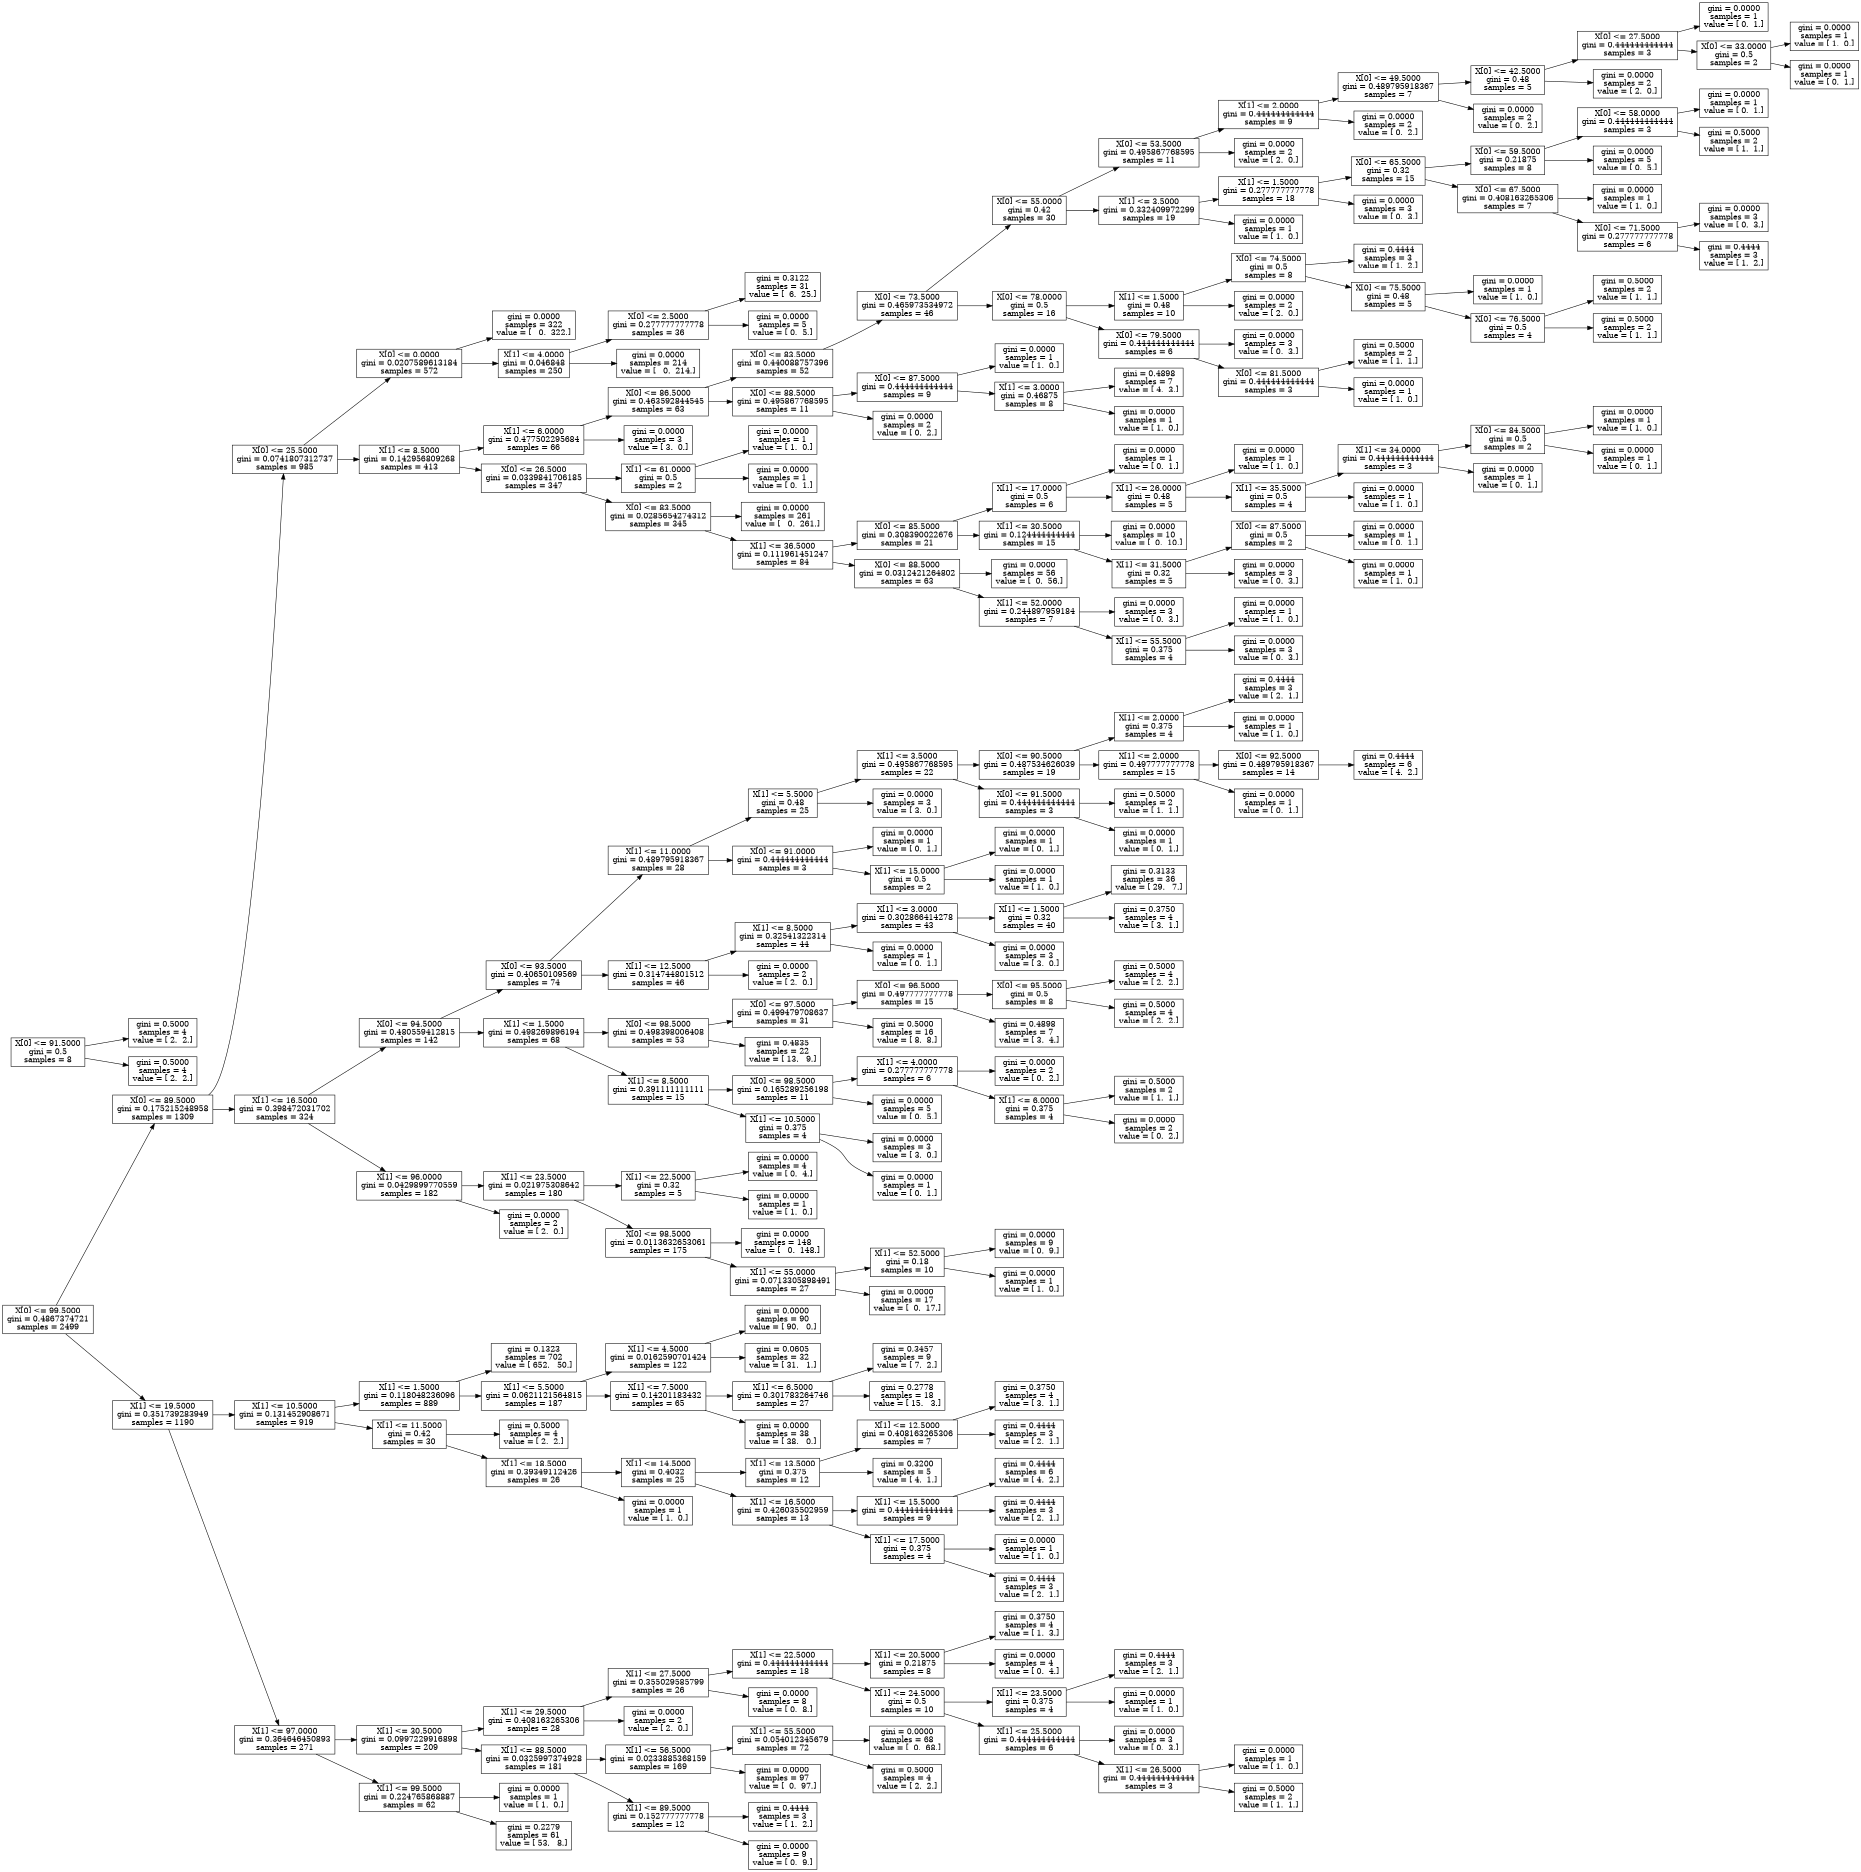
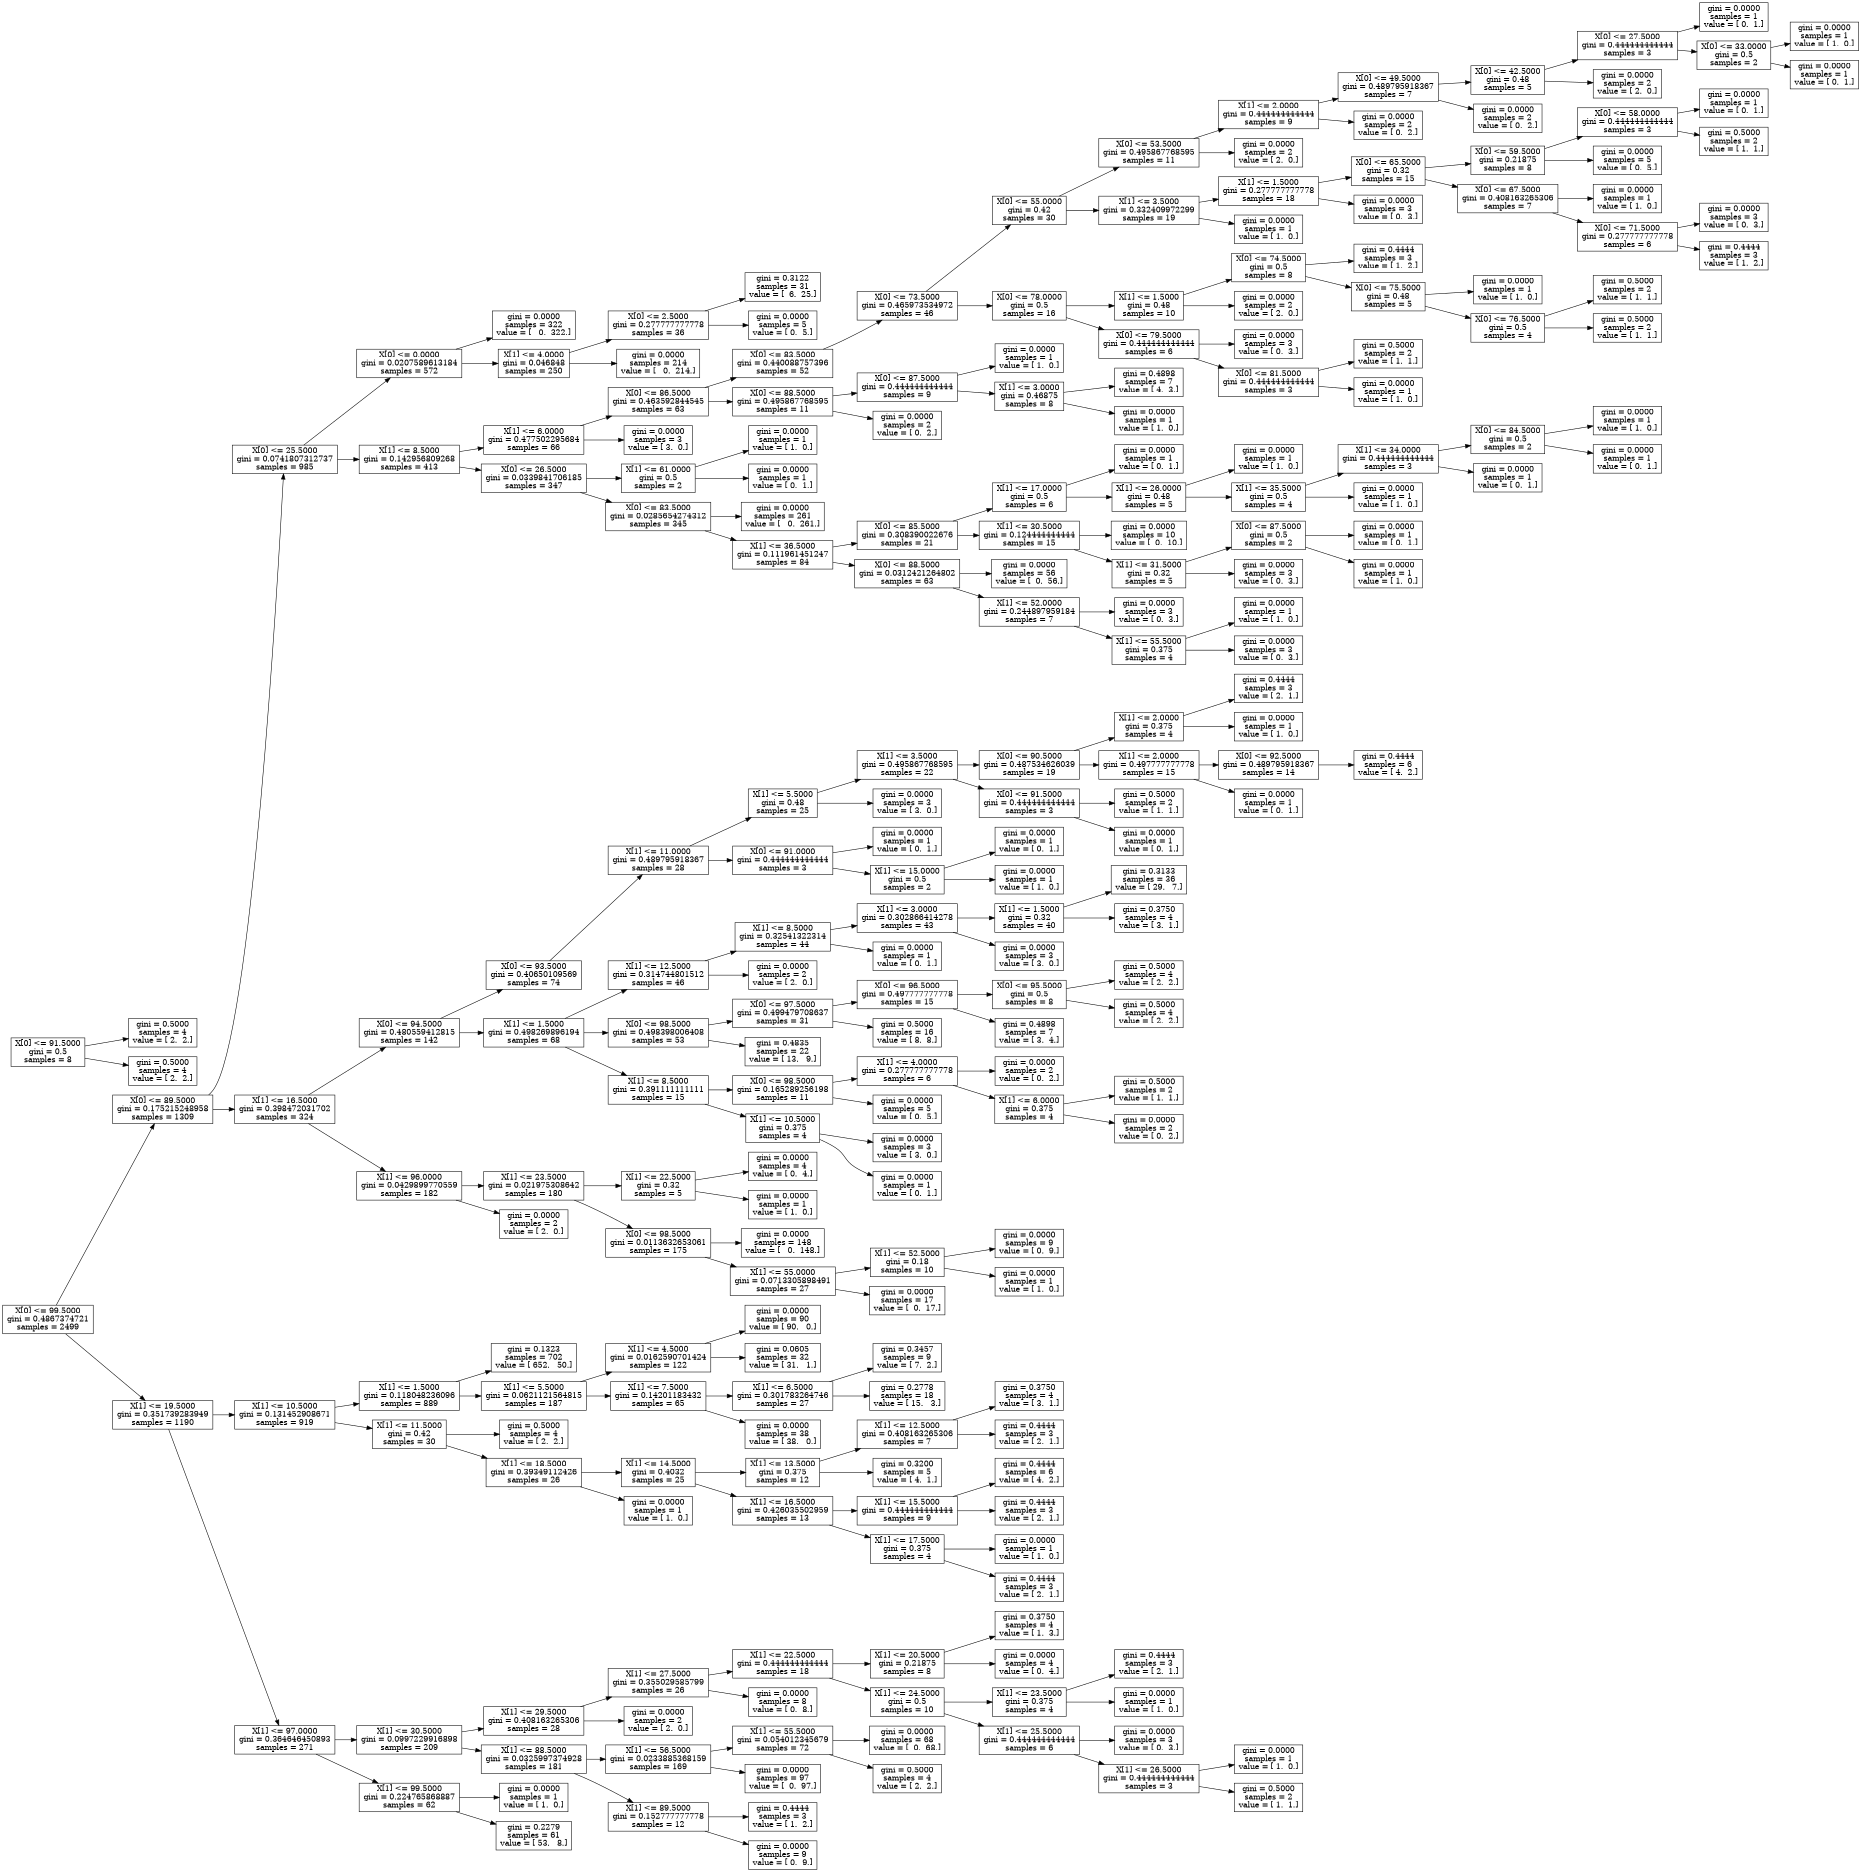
edge "X[0] <= 93.5000 gini = 0.40650109569 samples = 74" -> "X[1] <= 12.5000 gini = 0.314744801512 samples = 46": now "X[1] <= 1.5000 gini = 0.498269896194 samples = 68" -> "X[1] <= 12.5000 gini = 0.314744801512 samples = 46"
